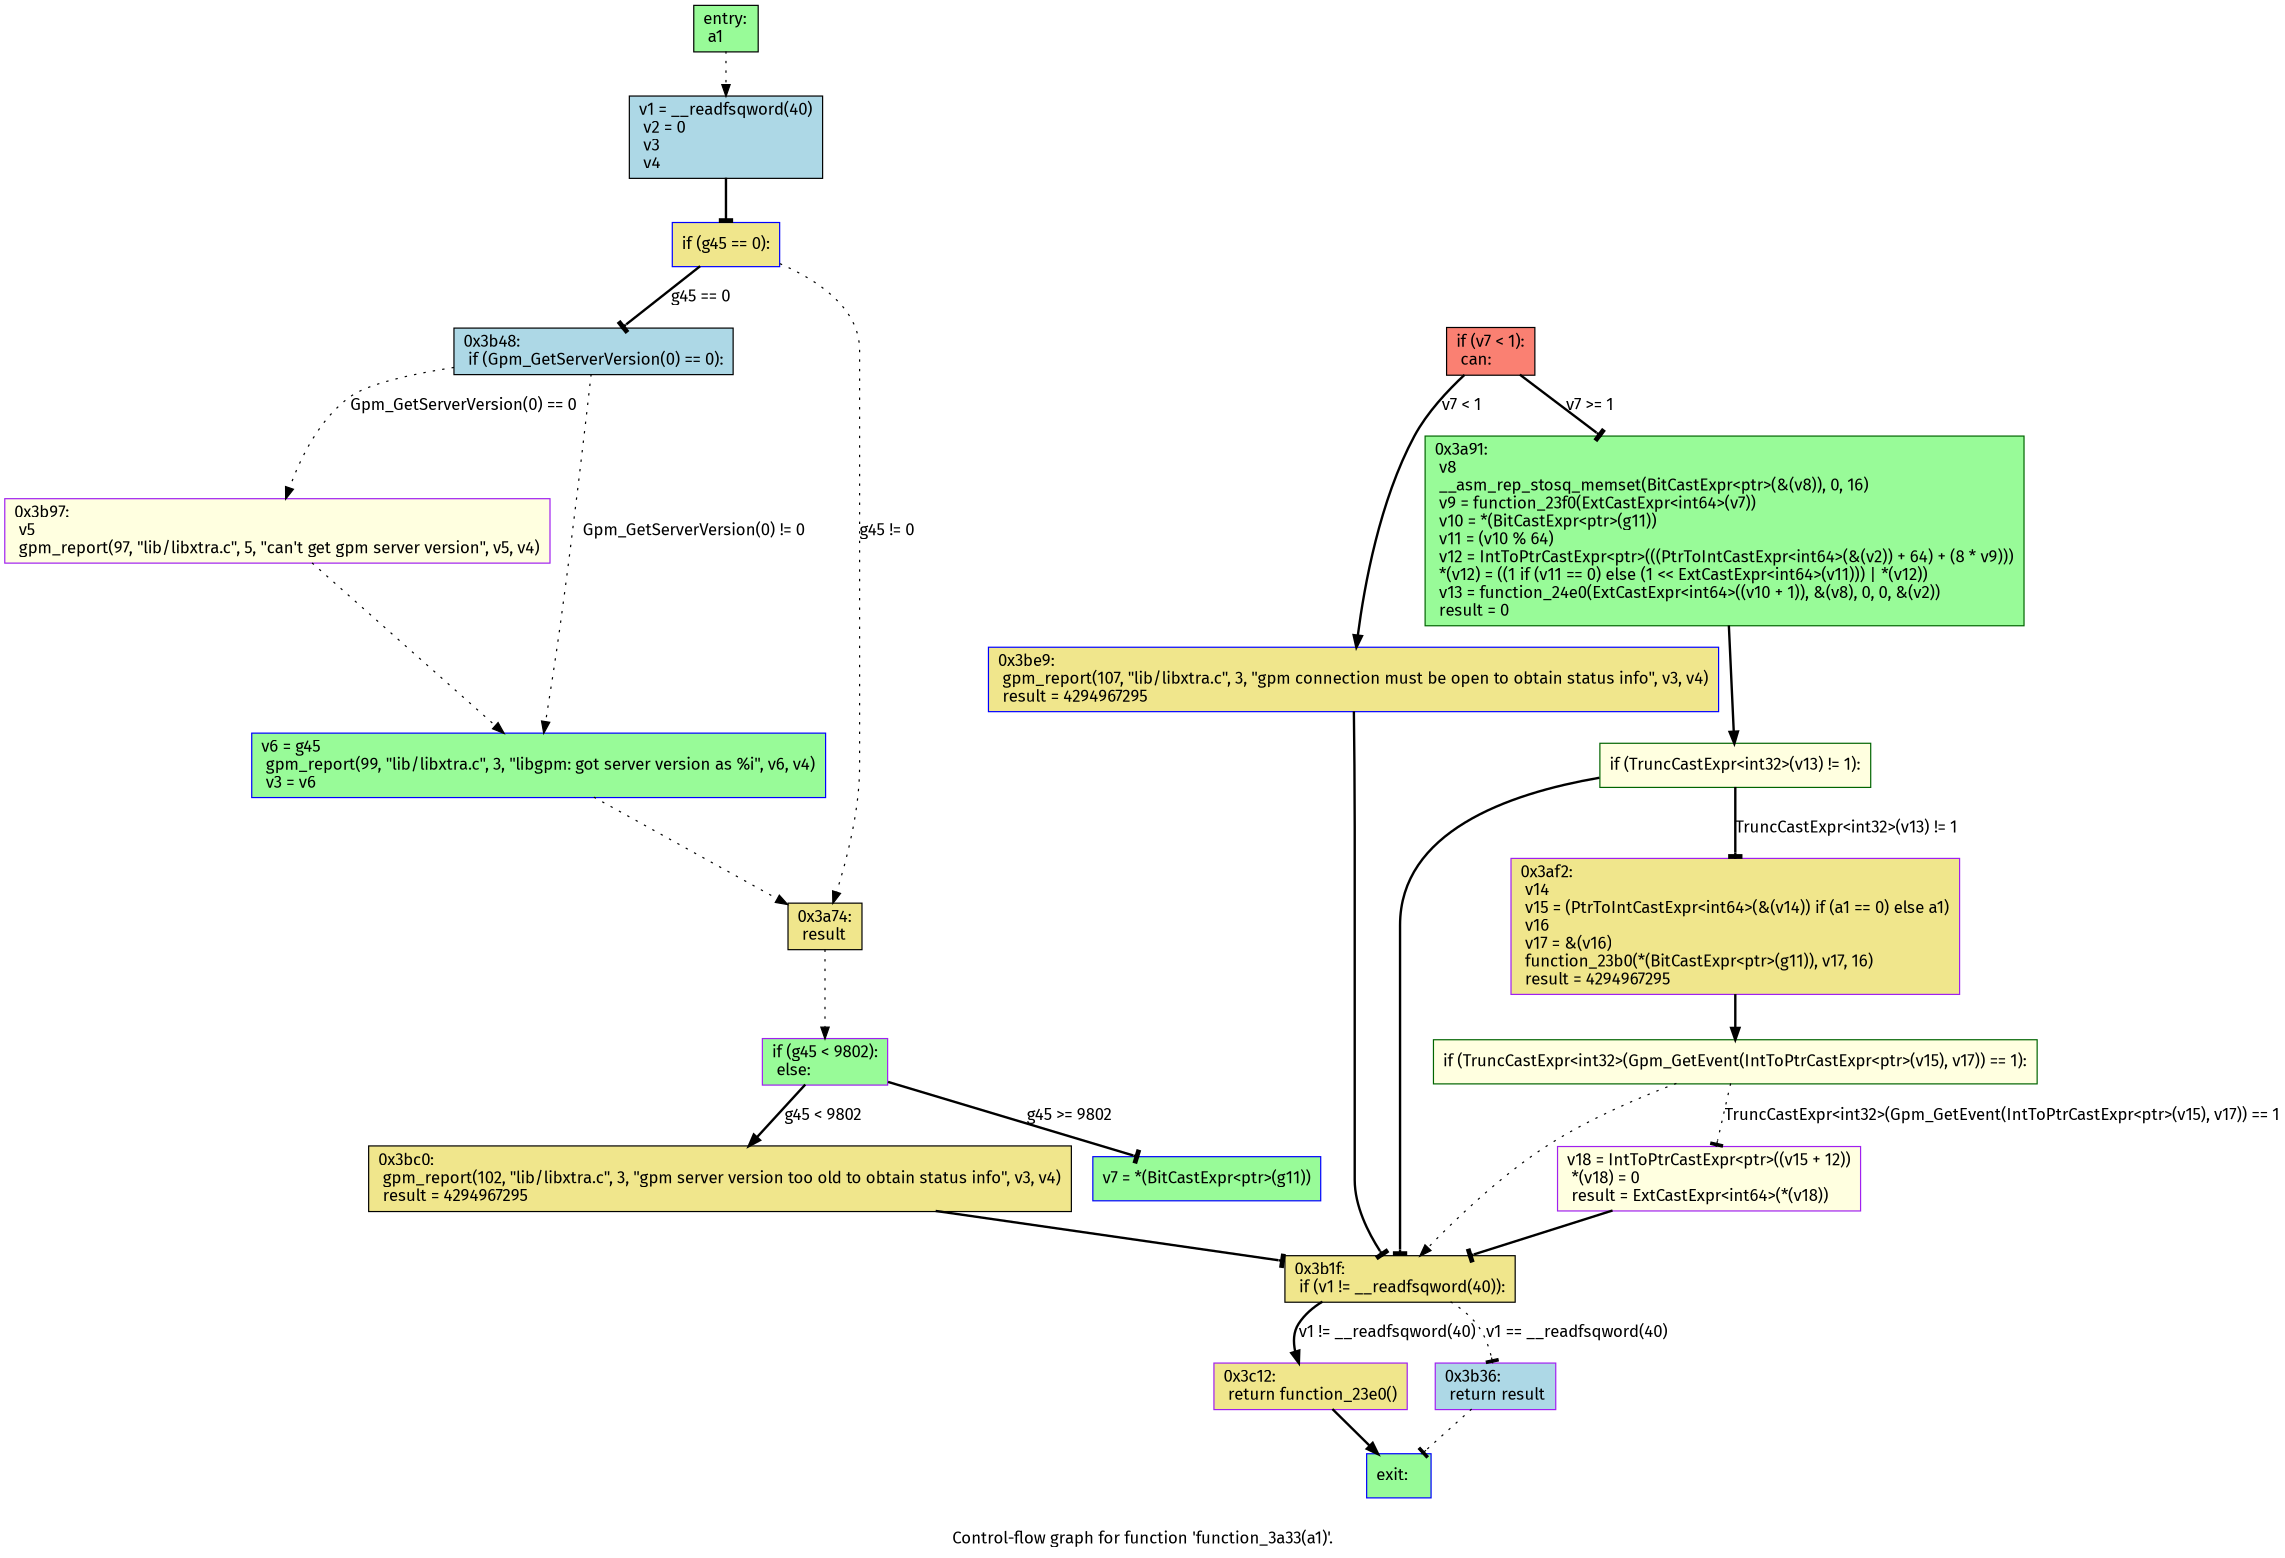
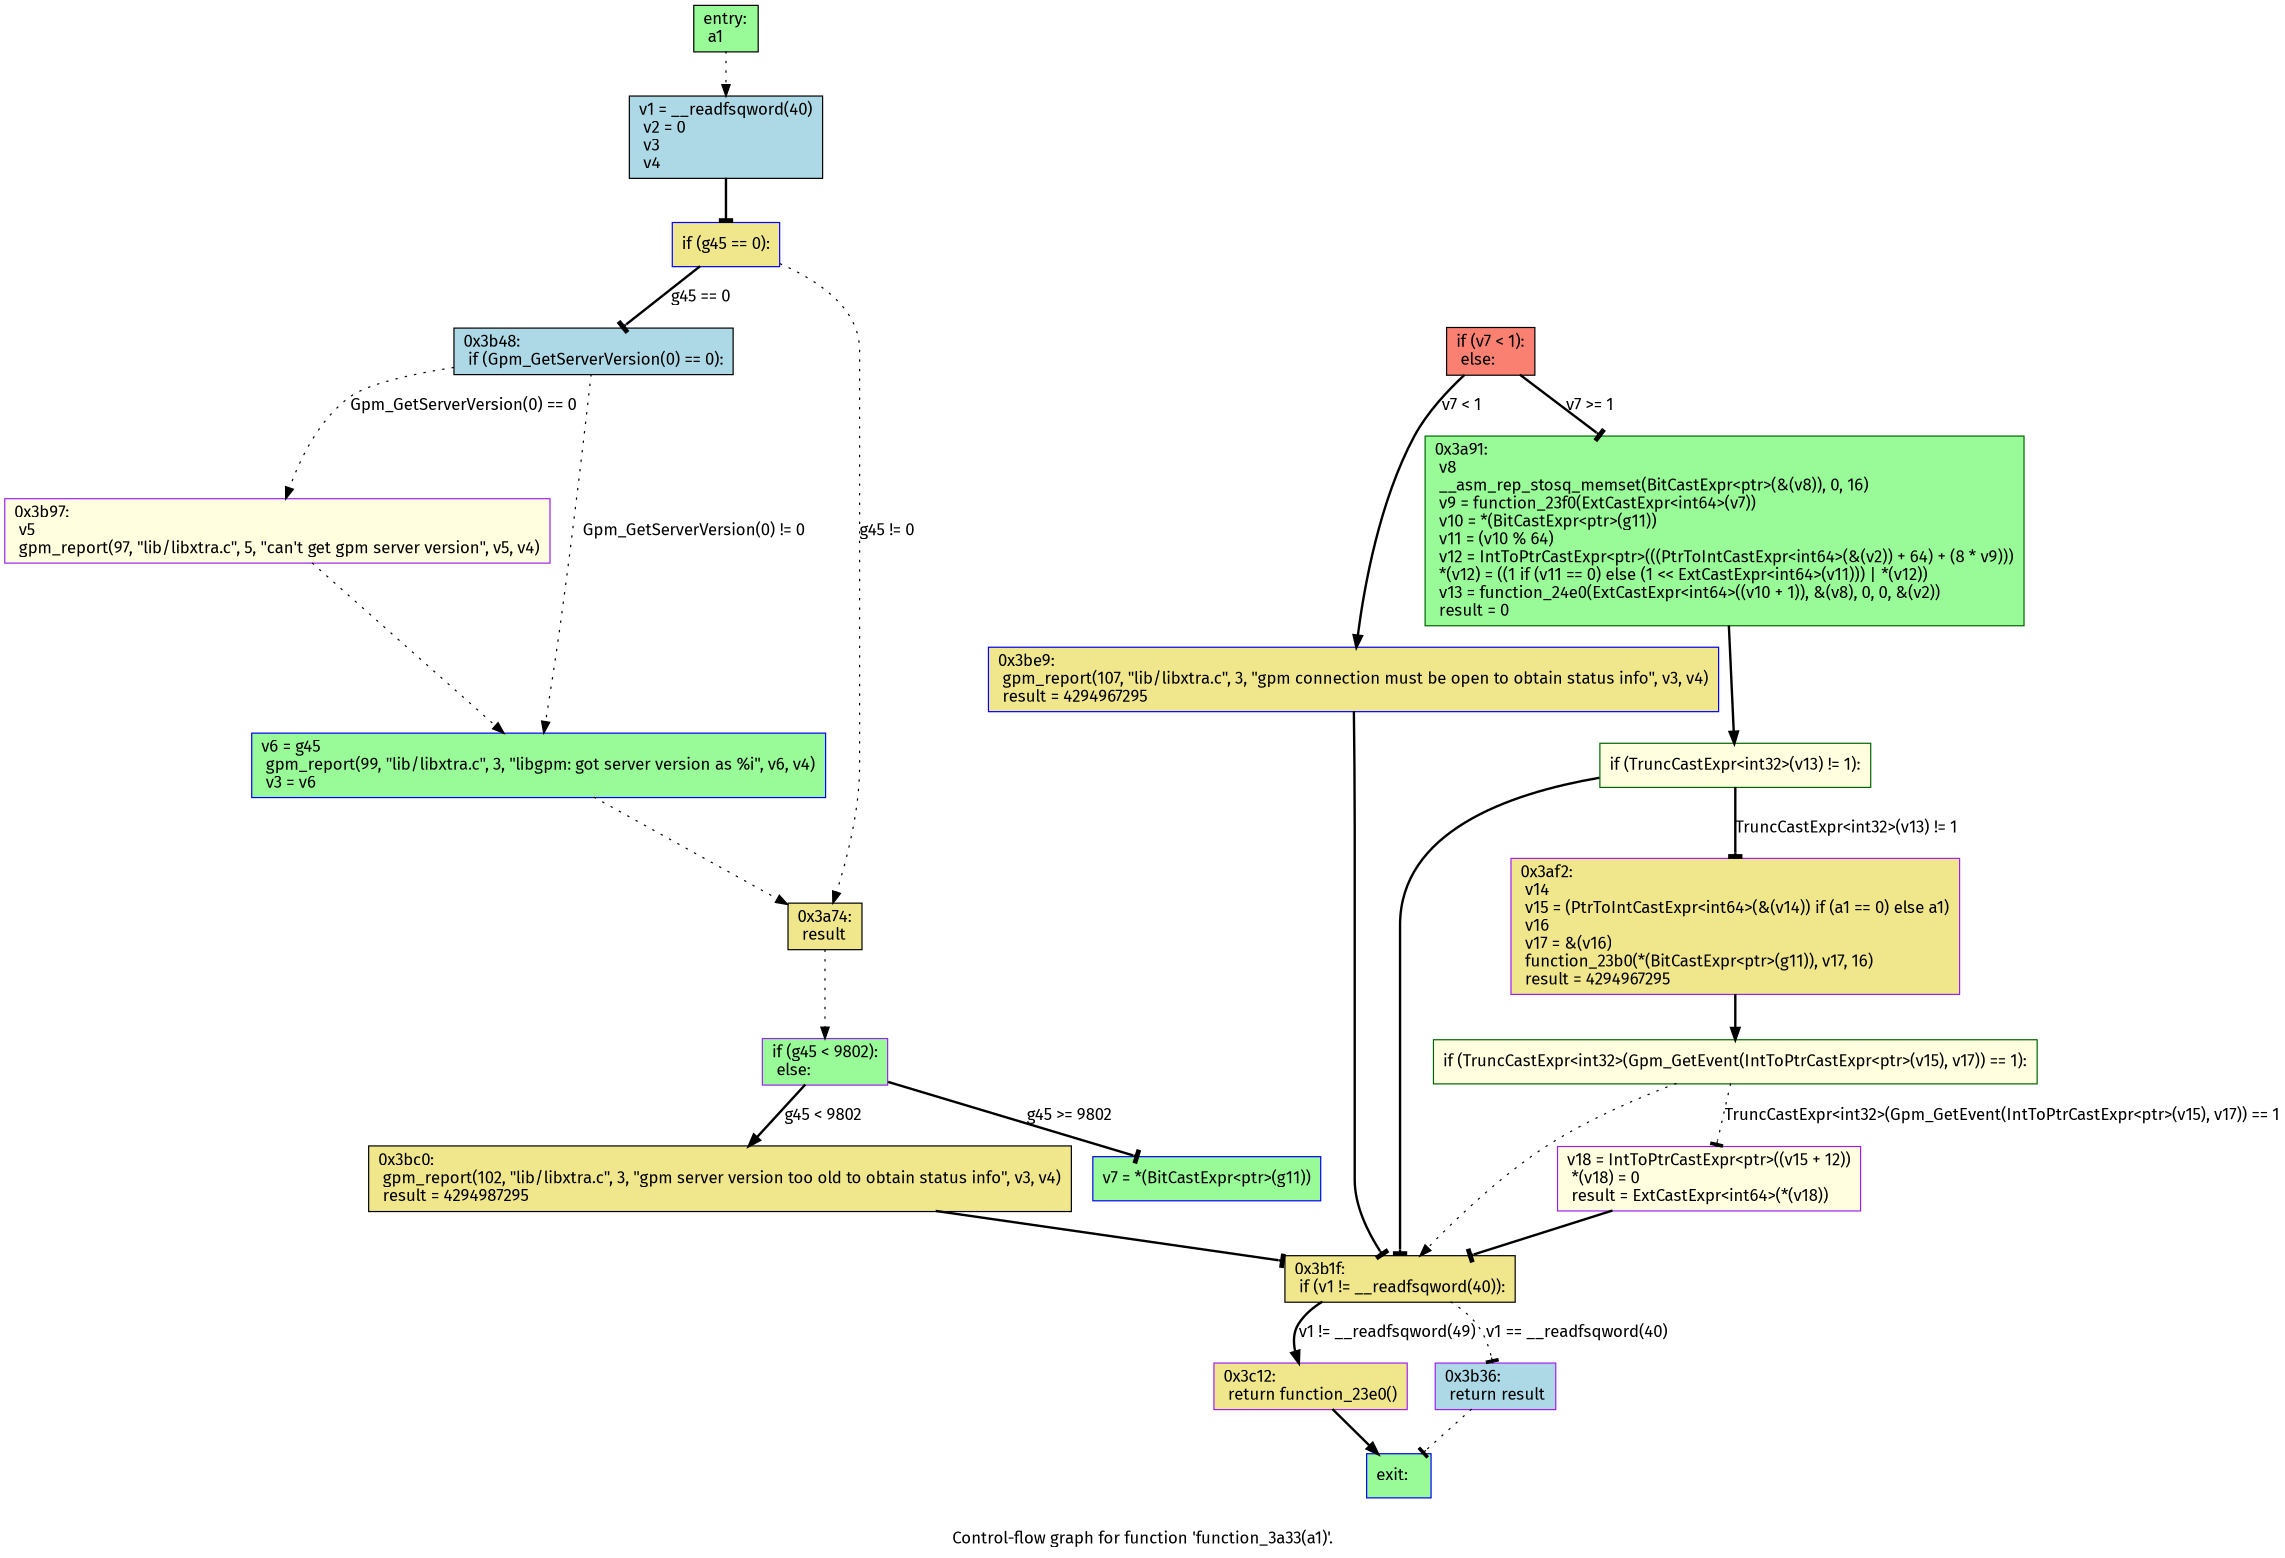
node "if (v7 < 1):": text "can:" -> "else:"
node "0x3bc0:": text "result = 4294967295" -> "result = 4294987295"
edge "0x3b1f:" -> "0x3c12:": label "v1 != __readfsqword(40)" -> "v1 != __readfsqword(49)"
